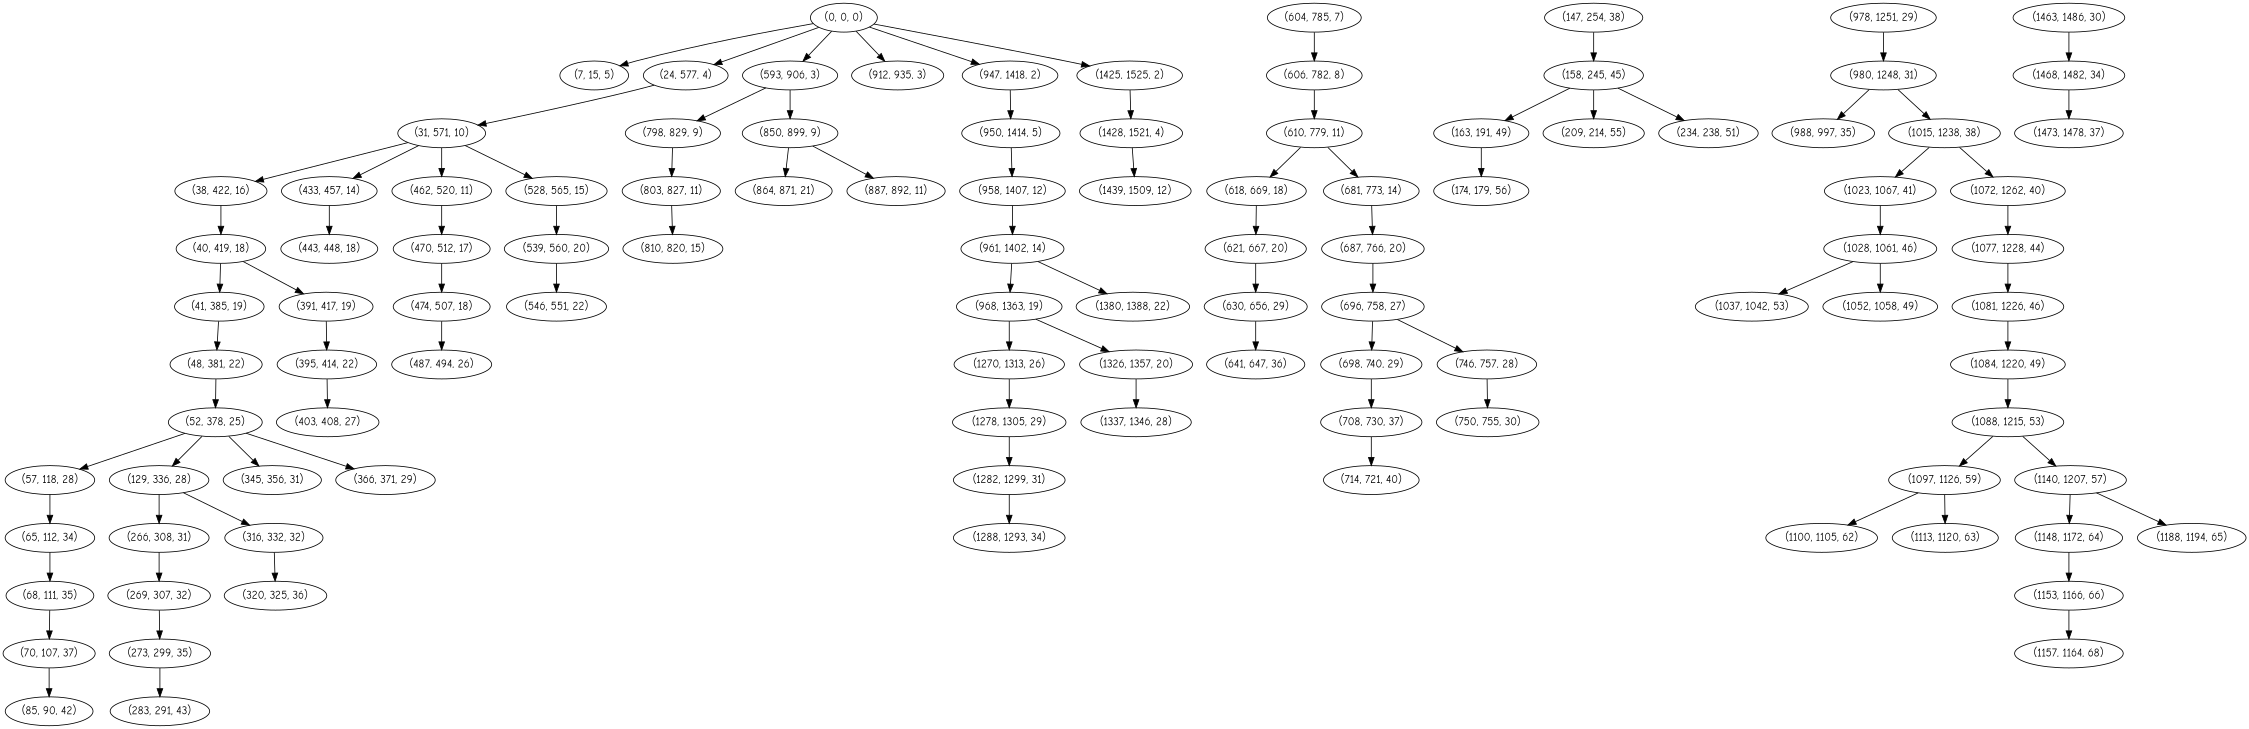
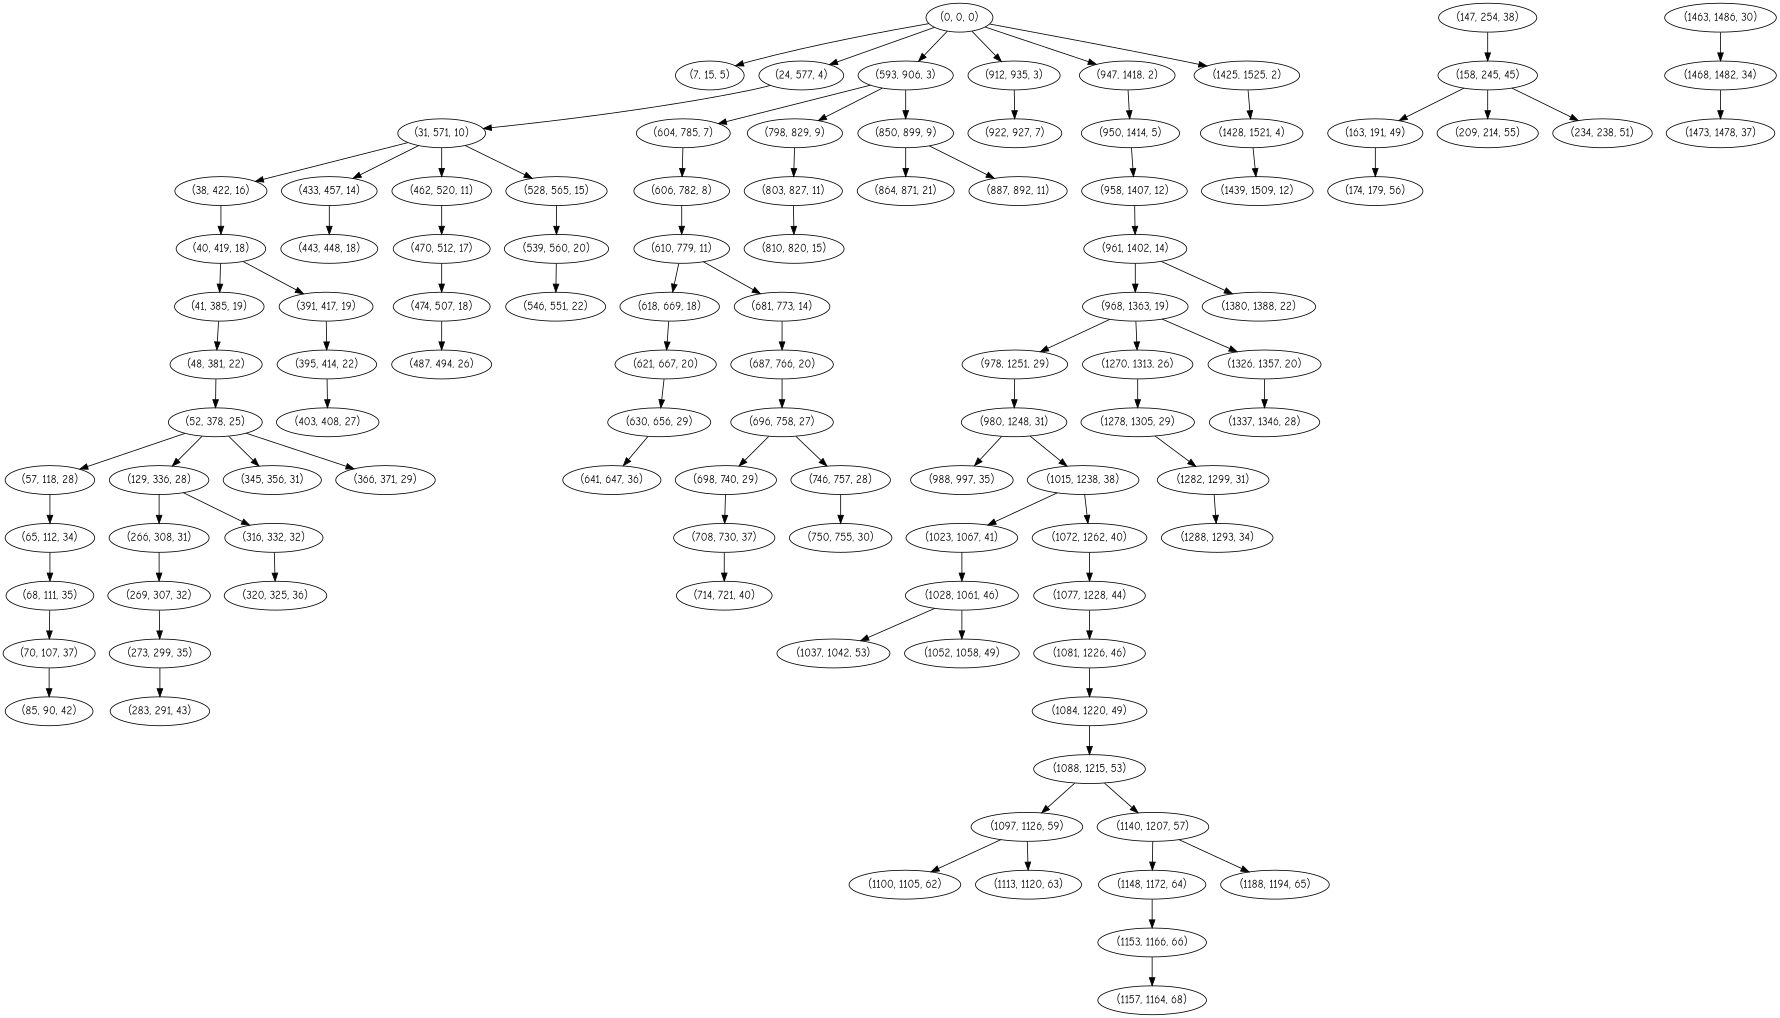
edge "(593, 906, 3)" -> "(604, 785, 7)": added
node "(922, 927, 7)": added
edge "(968, 1363, 19)" -> "(978, 1251, 29)": added
